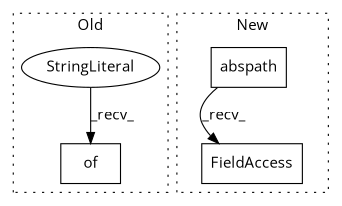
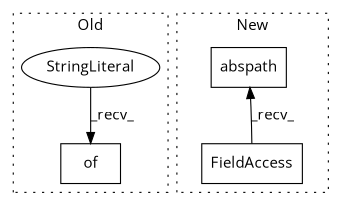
edge "abspath" -> "FieldAccess": reversed
